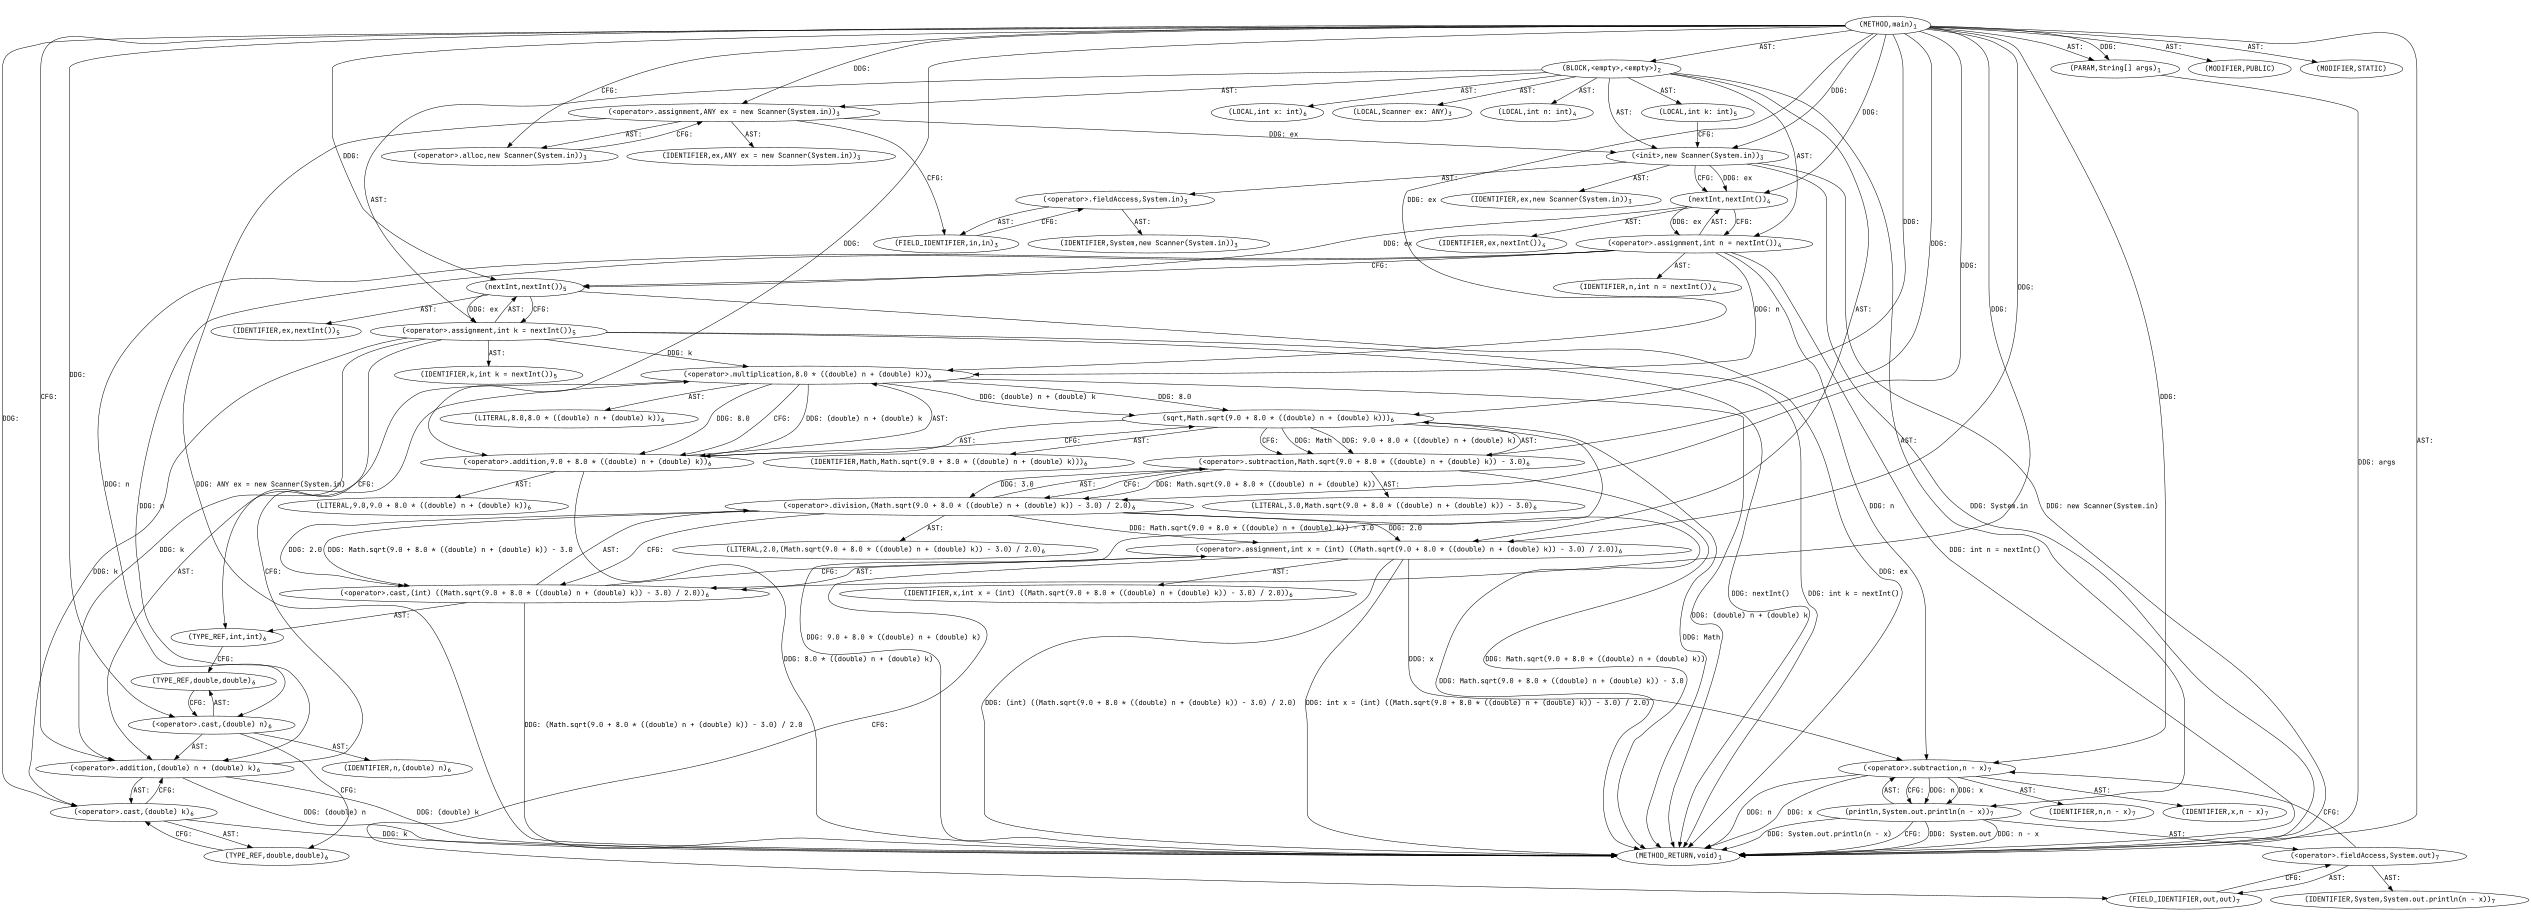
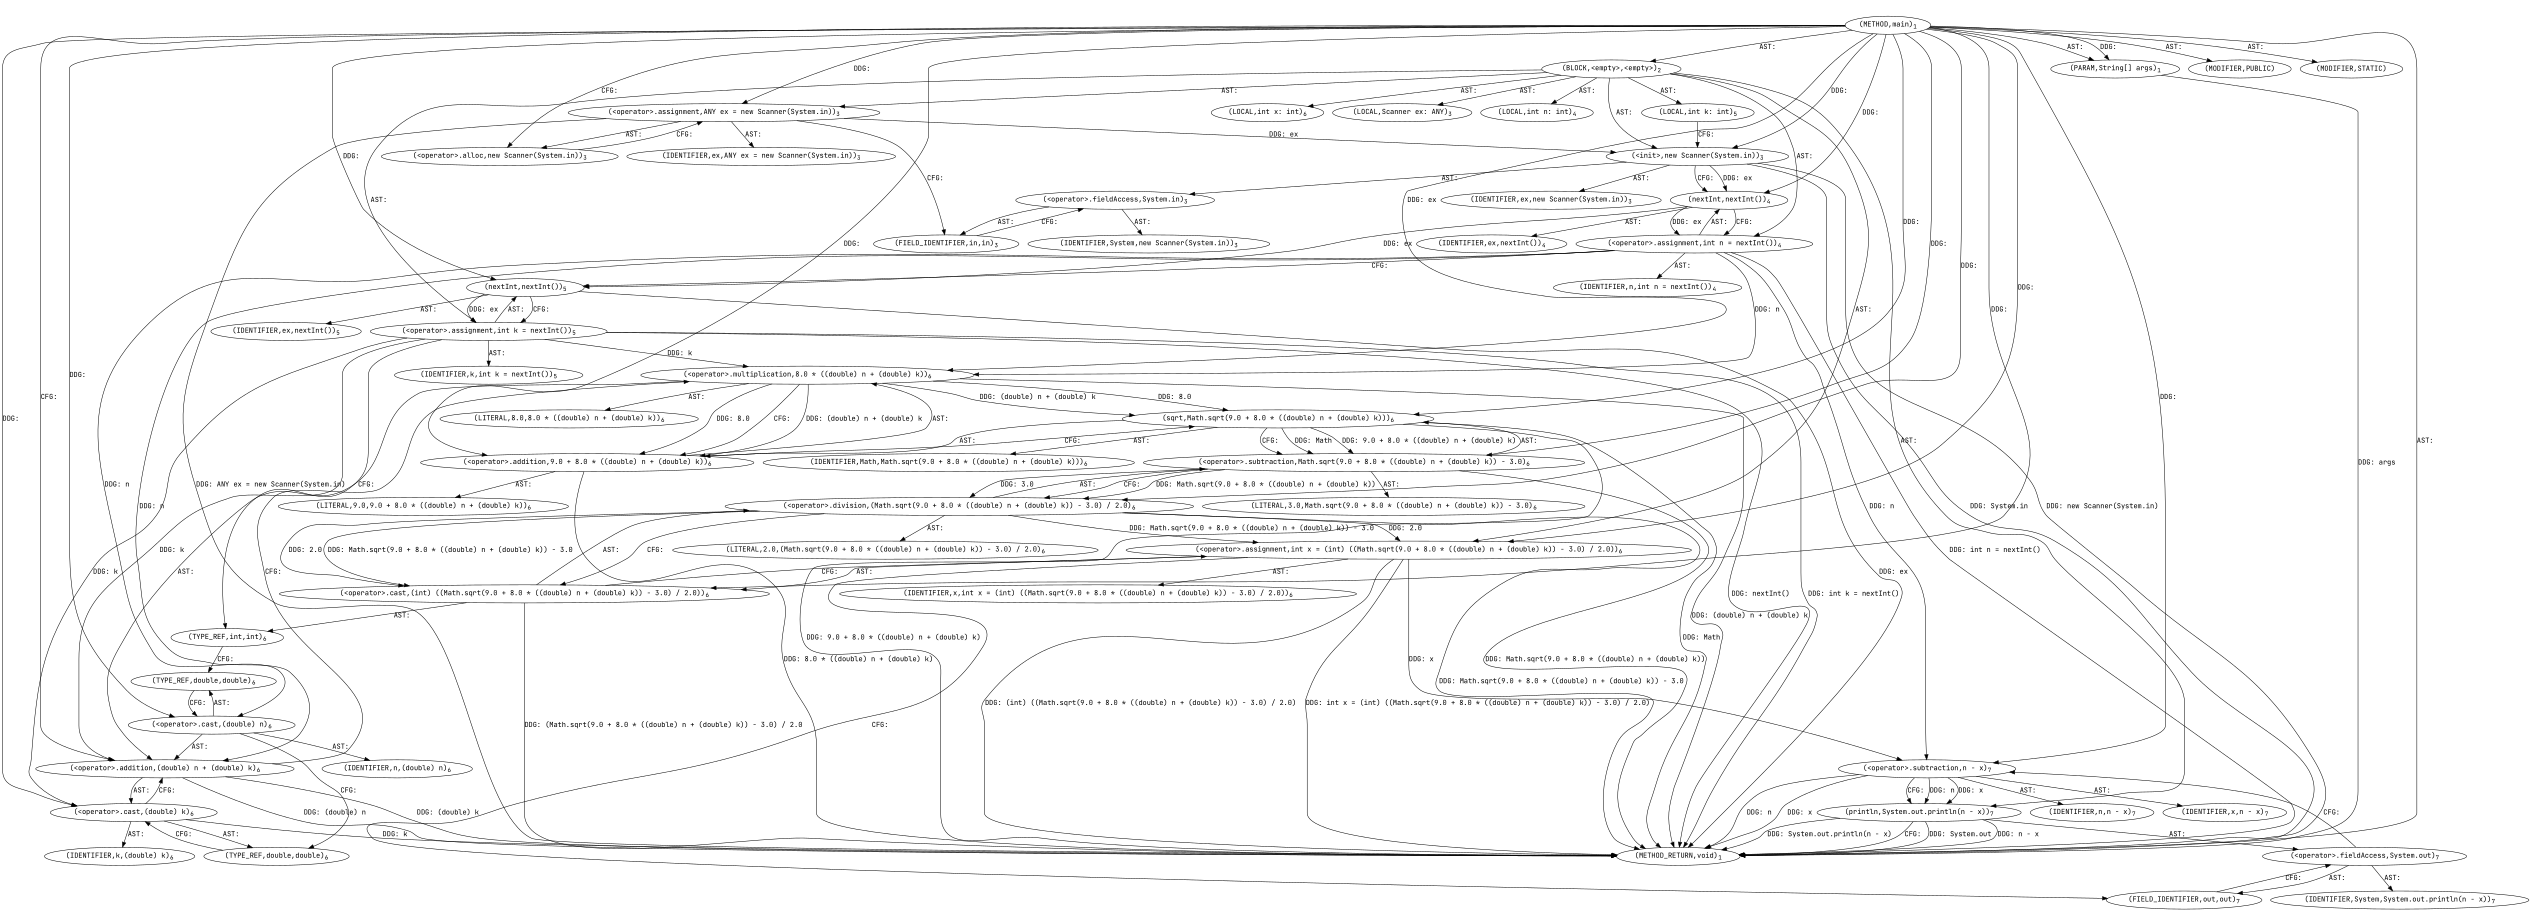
edge "(println,System.out.println(n - x))" -> "(<operator>.subtraction,n - x)": removed, label "AST:"
node "(IDENTIFIER,k,(double) k)": added
